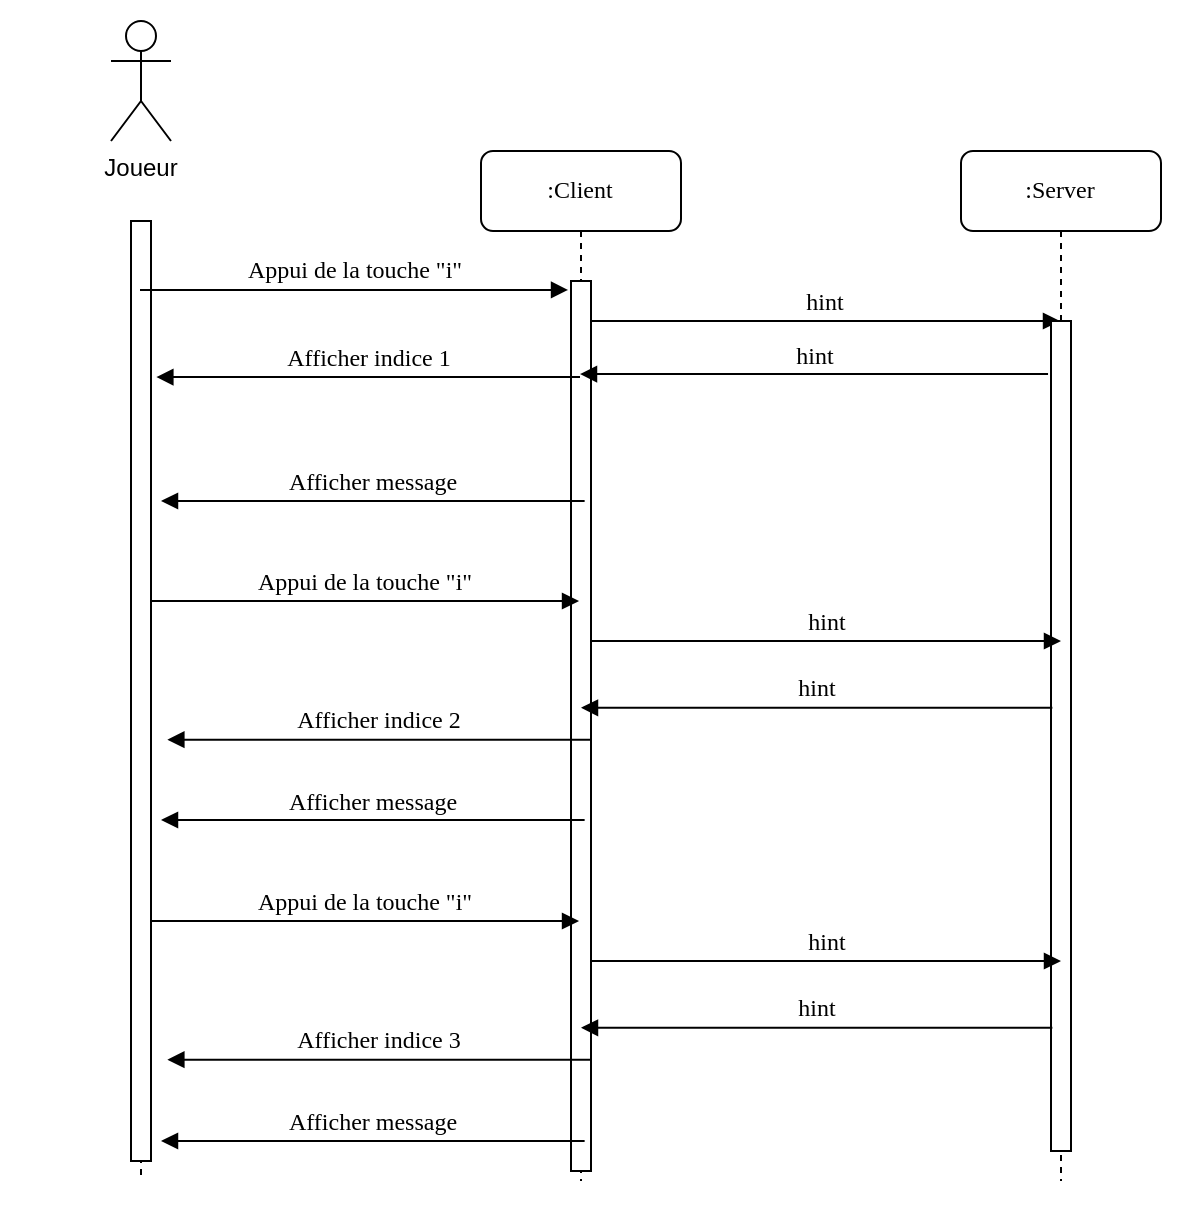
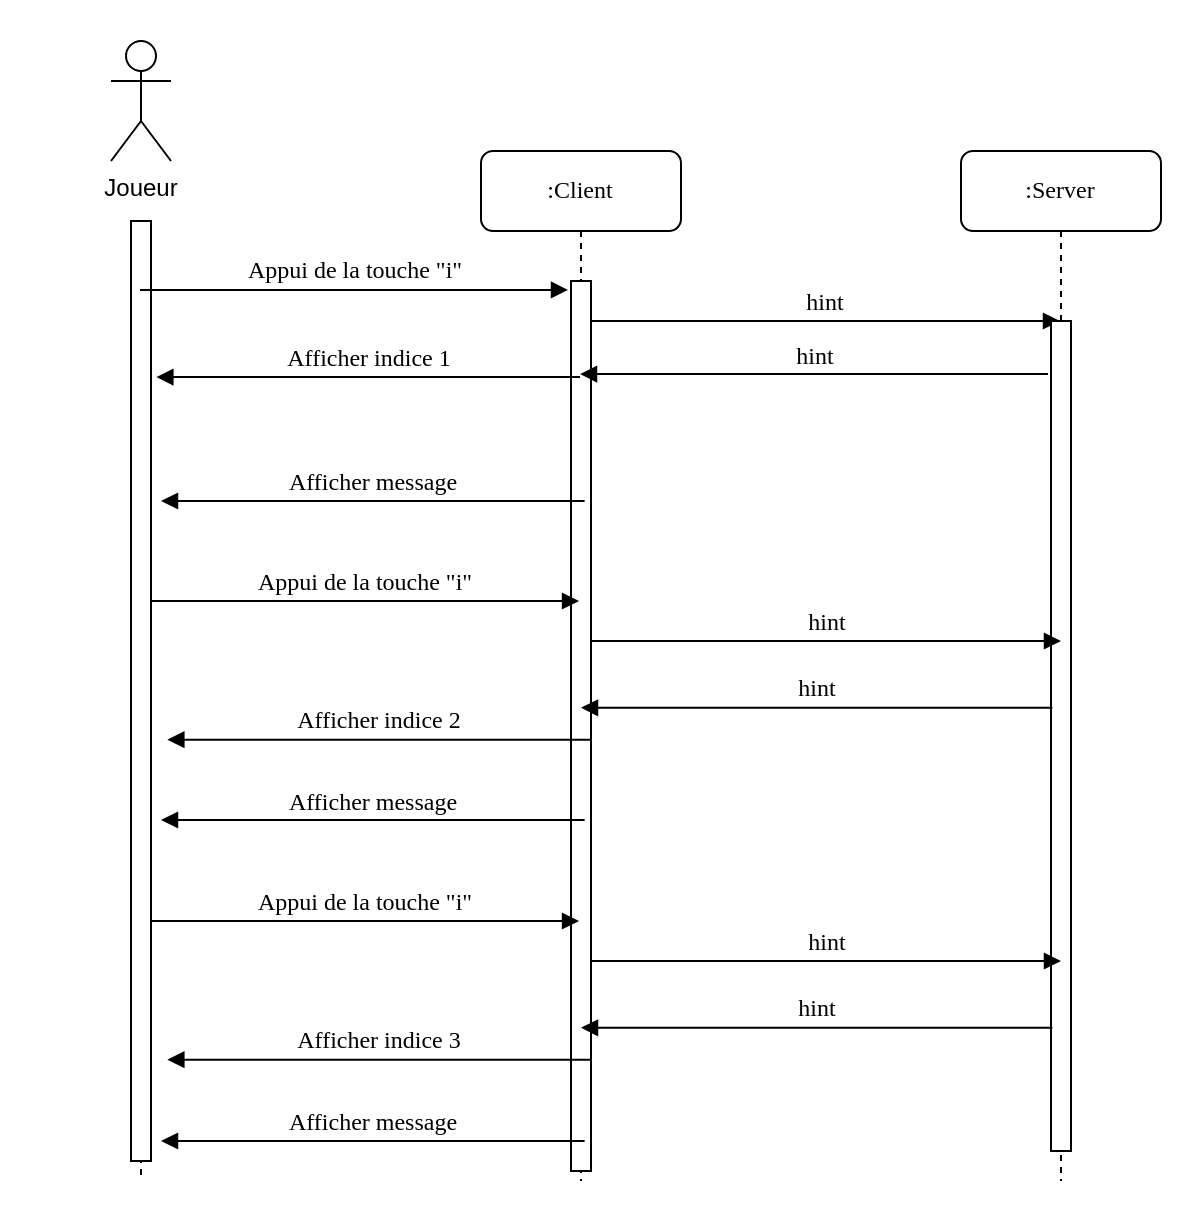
node "Joueur": moved (141, 81) -> (141, 101)
